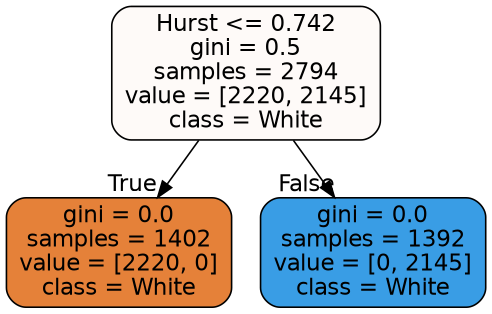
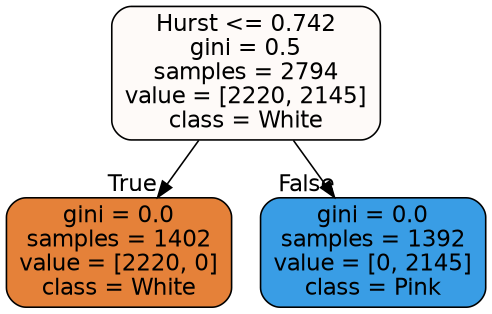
node "gini = 0.0 samples = 1392 value = [0, 2145] class = White": label "gini = 0.0 samples = 1392 value = [0, 2145] class = White" -> "gini = 0.0 samples = 1392 value = [0, 2145] class = Pink"
